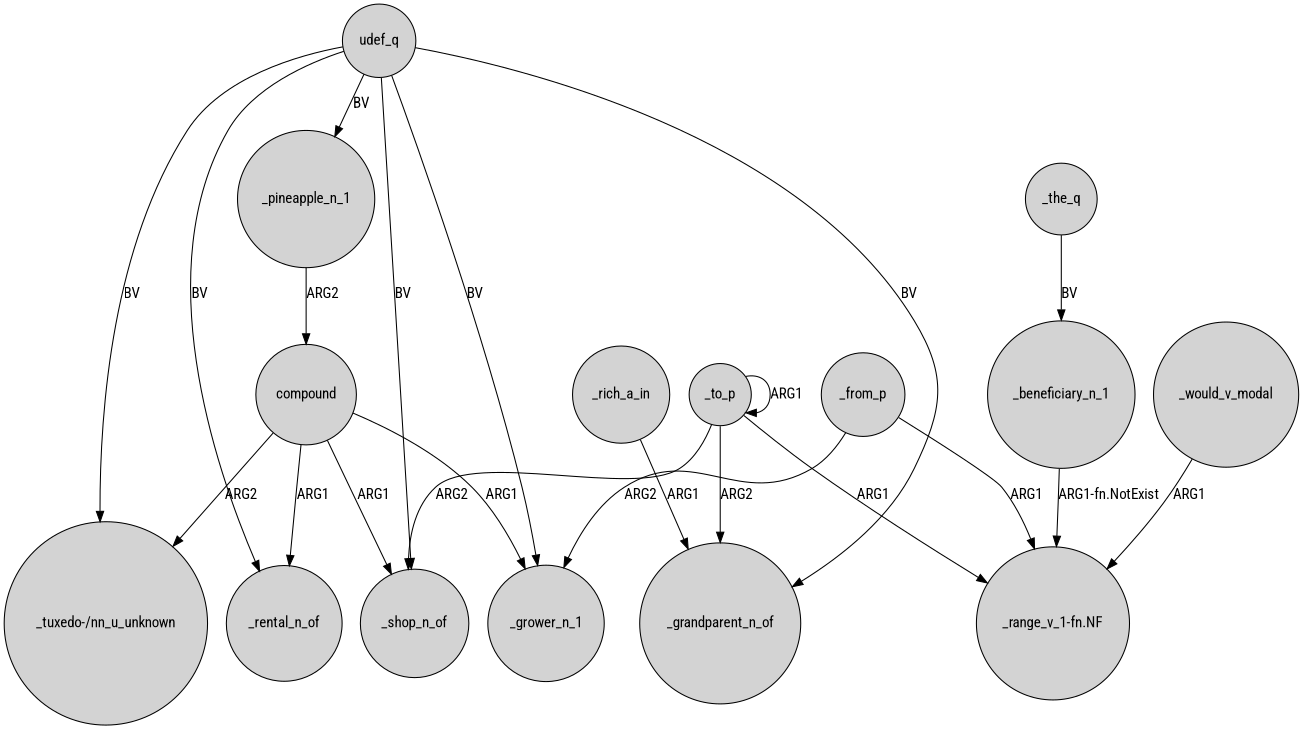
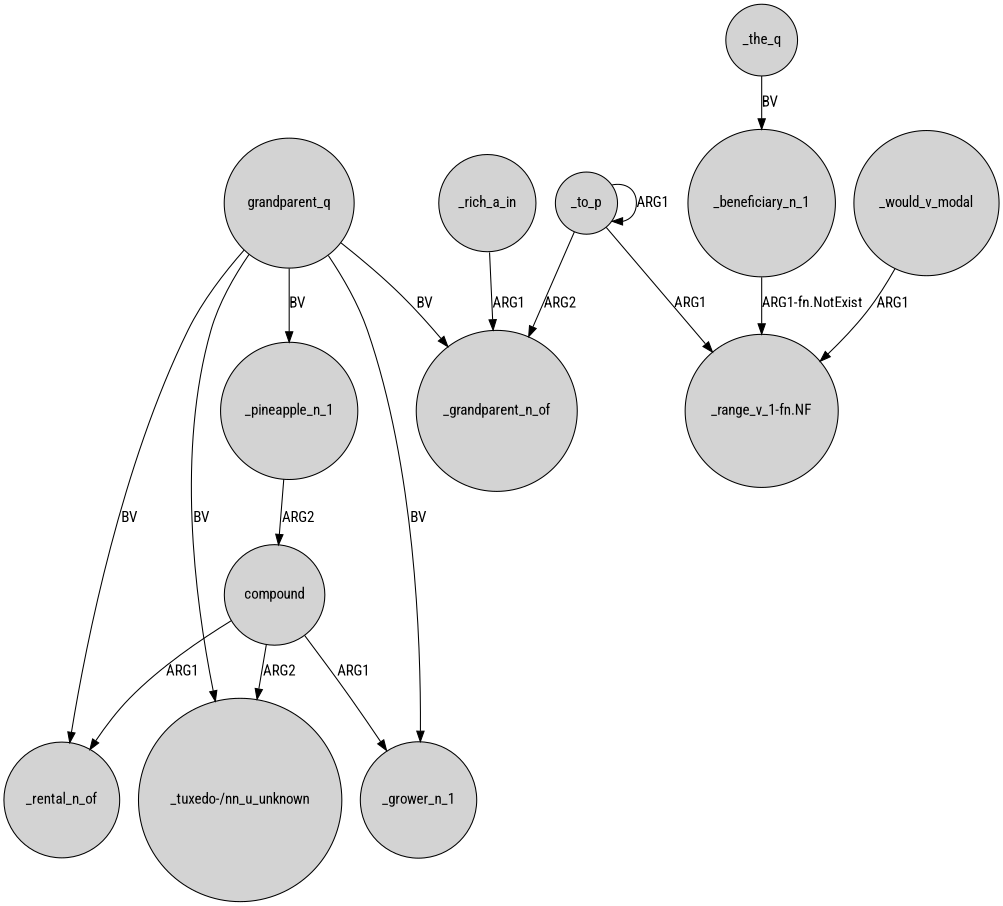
node "udef_q": label "udef_q" -> "grandparent_q"
node "_from_p": removed
node "_shop_n_of": removed
